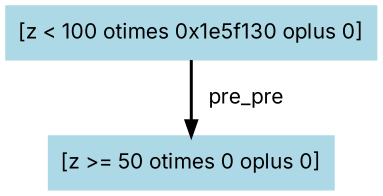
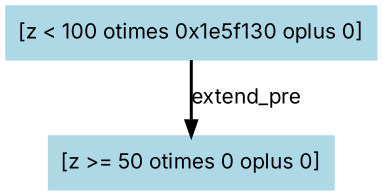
edge "[z < 100 otimes 0x1e5f130 oplus 0]" -> "[z >= 50 otimes 0 oplus 0]": label "pre_pre" -> "extend_pre"
